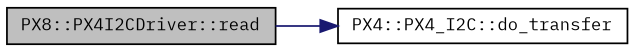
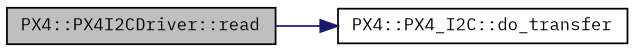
node "PX8::PX4I2CDriver::read": label "PX8::PX4I2CDriver::read" -> "PX4::PX4I2CDriver::read"
